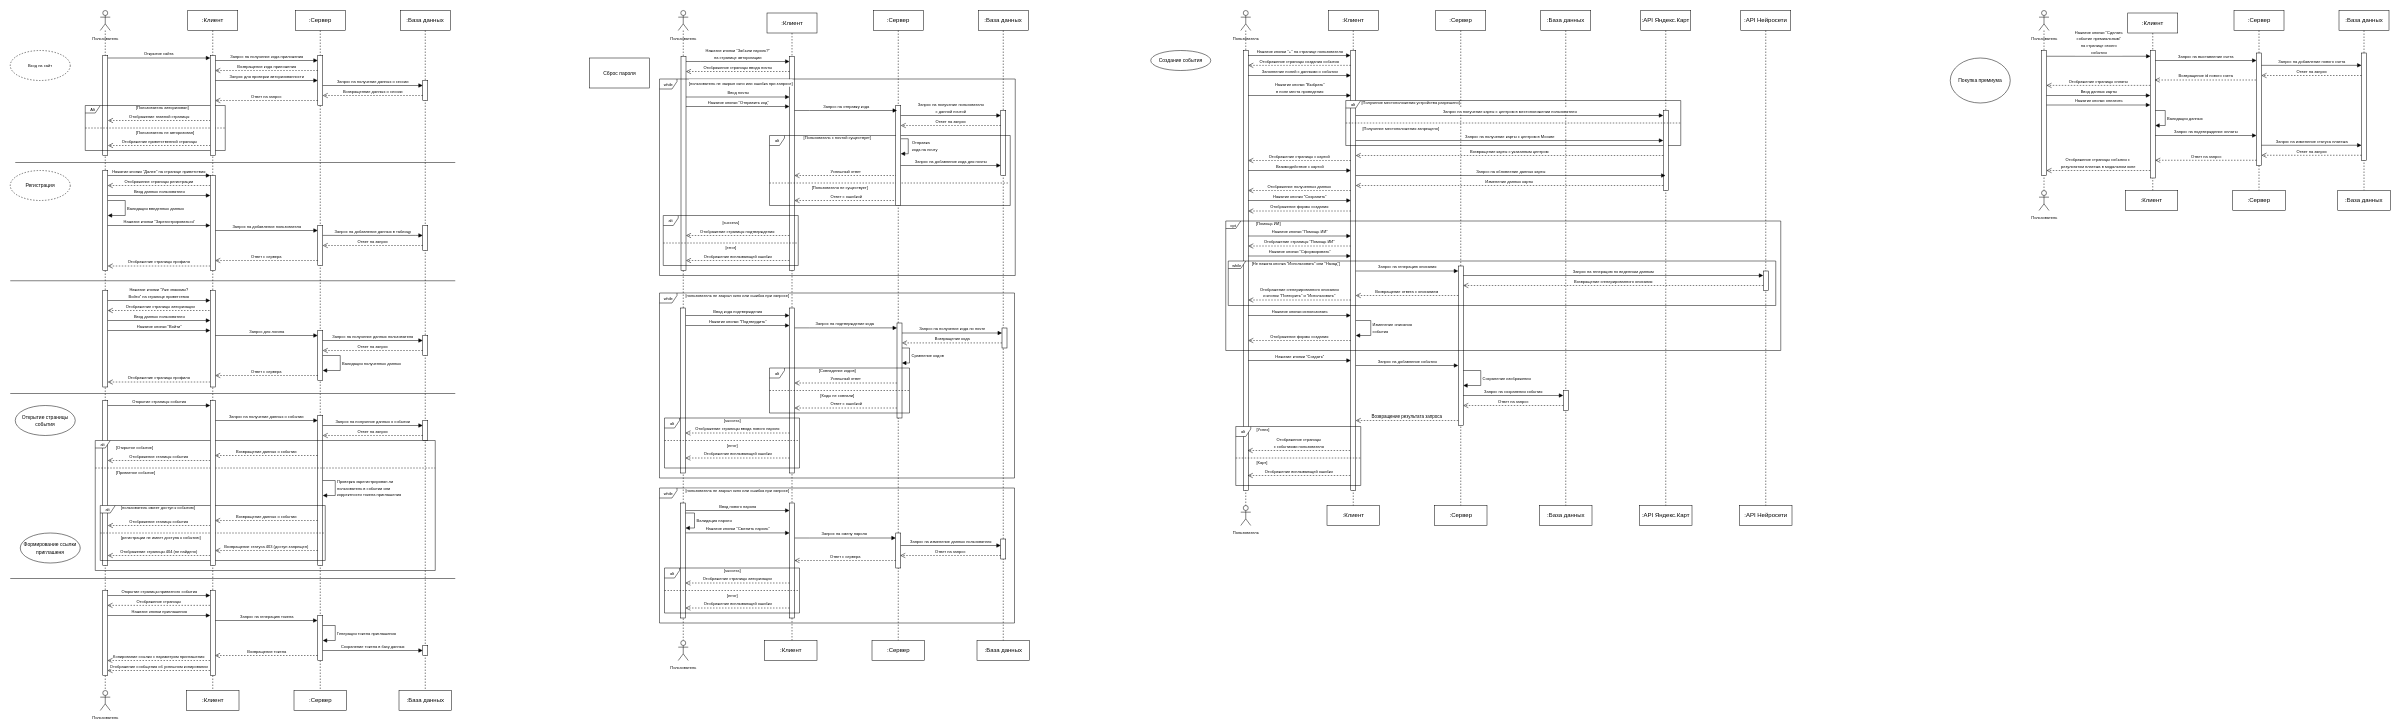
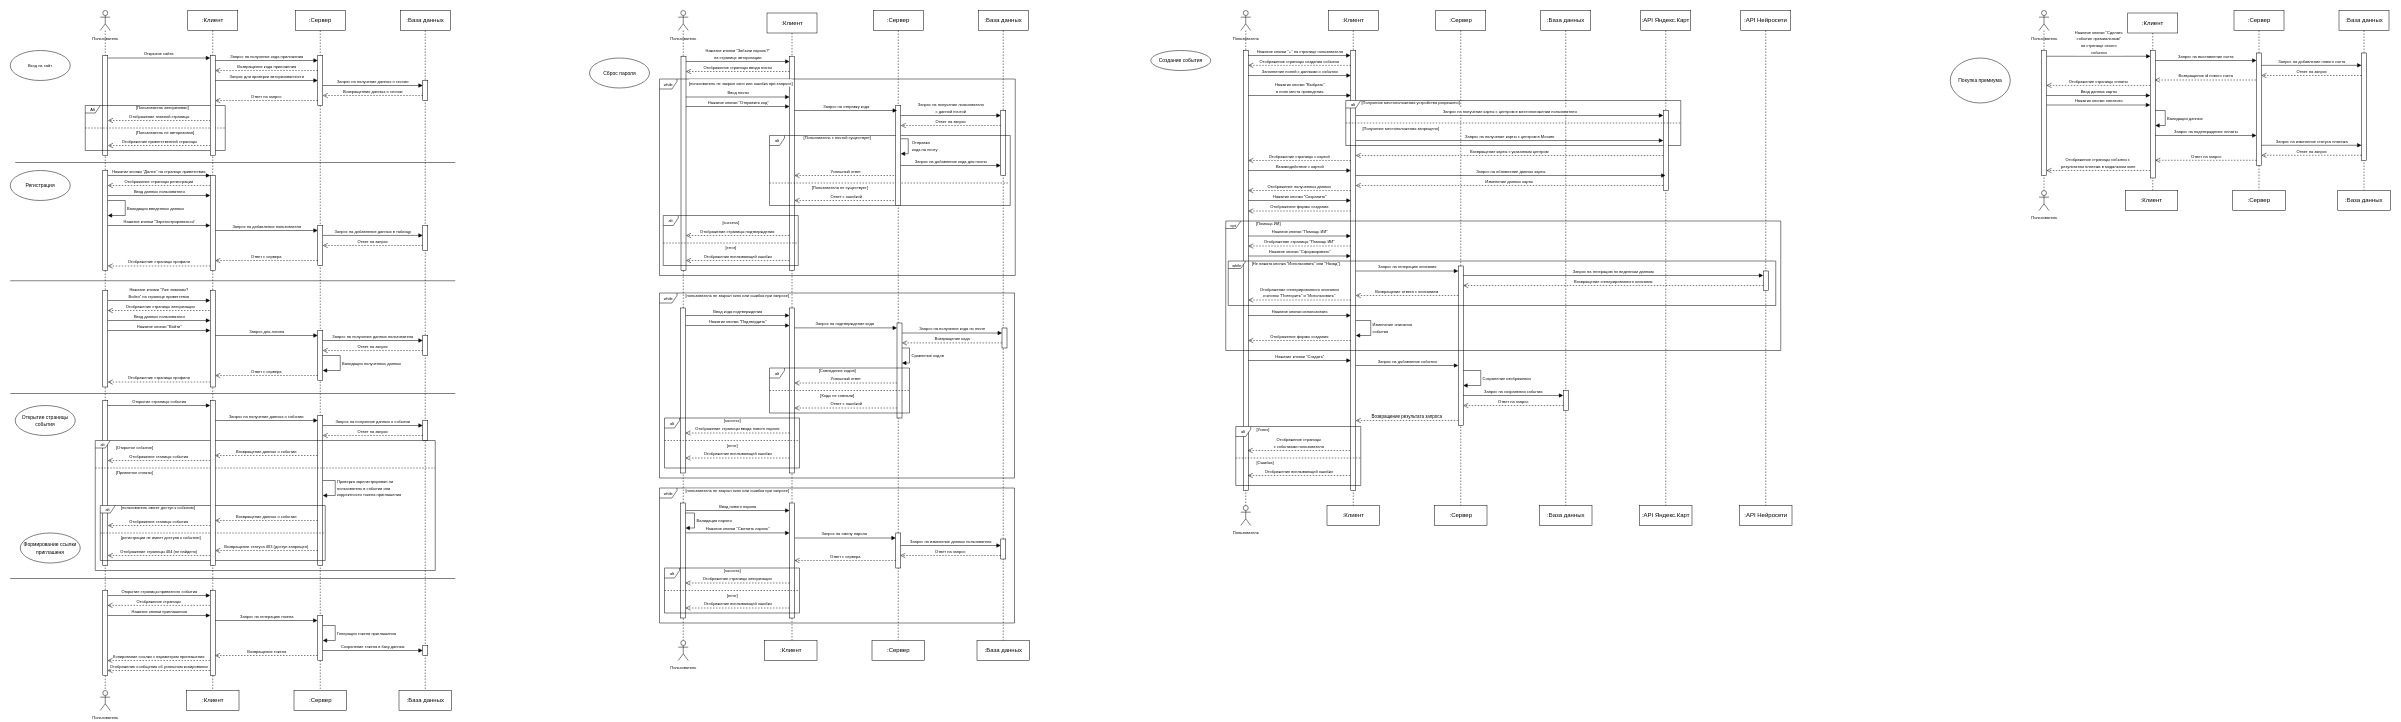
node "Вход на сайт": style dashed -> solid
node "Сброс пароля": shape rectangle -> ellipse
node "Регистрация": style dashed -> solid
node "[Карт]": label "[Карт]" -> "[Ошибка]"
node "[Приватное событие]": label "[Приватное событие]" -> "[Приватное оплаты]"
